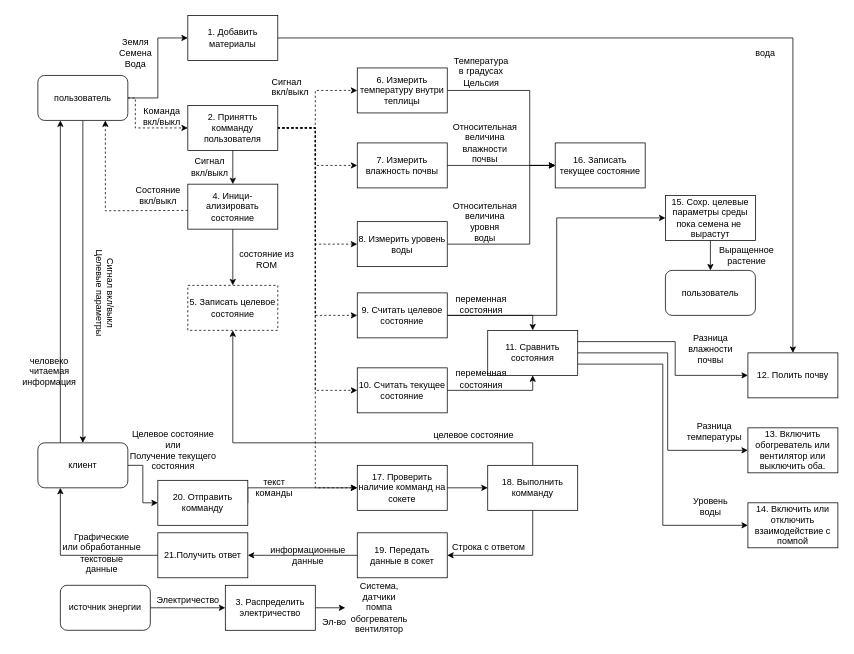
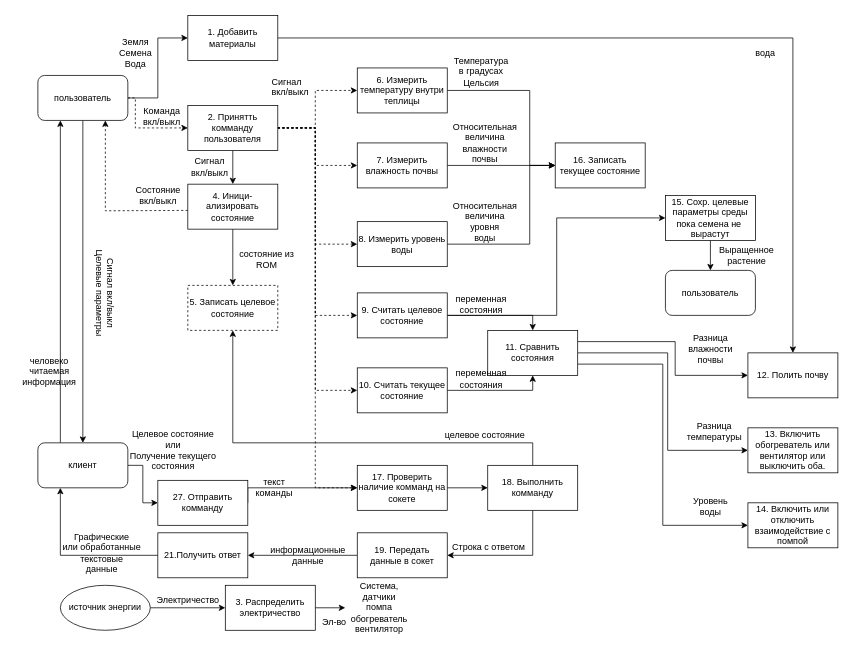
node "целевое состояние": moved (474, 435) -> (485, 435)
node "20. Отправить комманду": label "20. Отправить комманду" -> "27. Отправить комманду"
node "источник энергии": shape rounded rectangle -> ellipse
